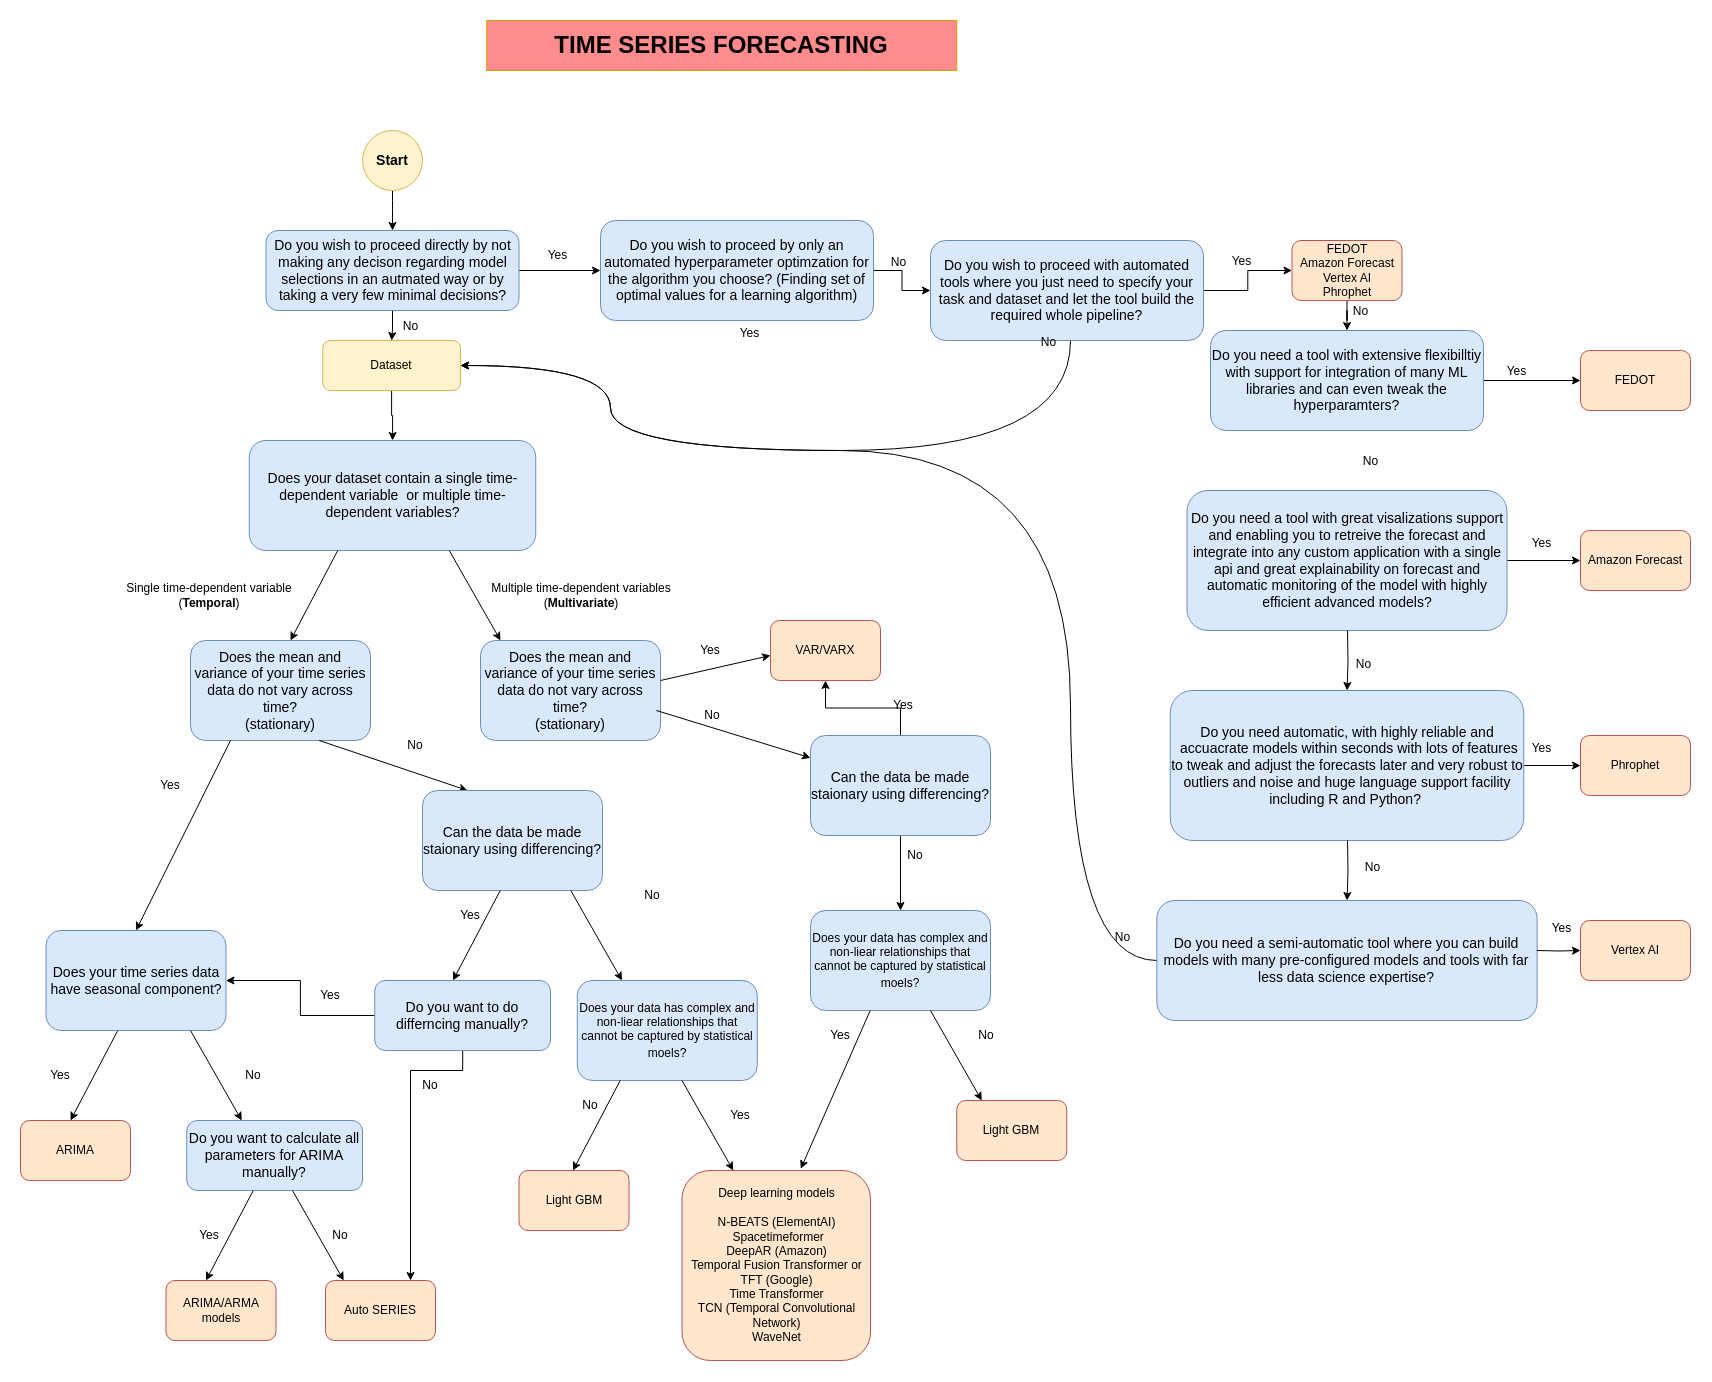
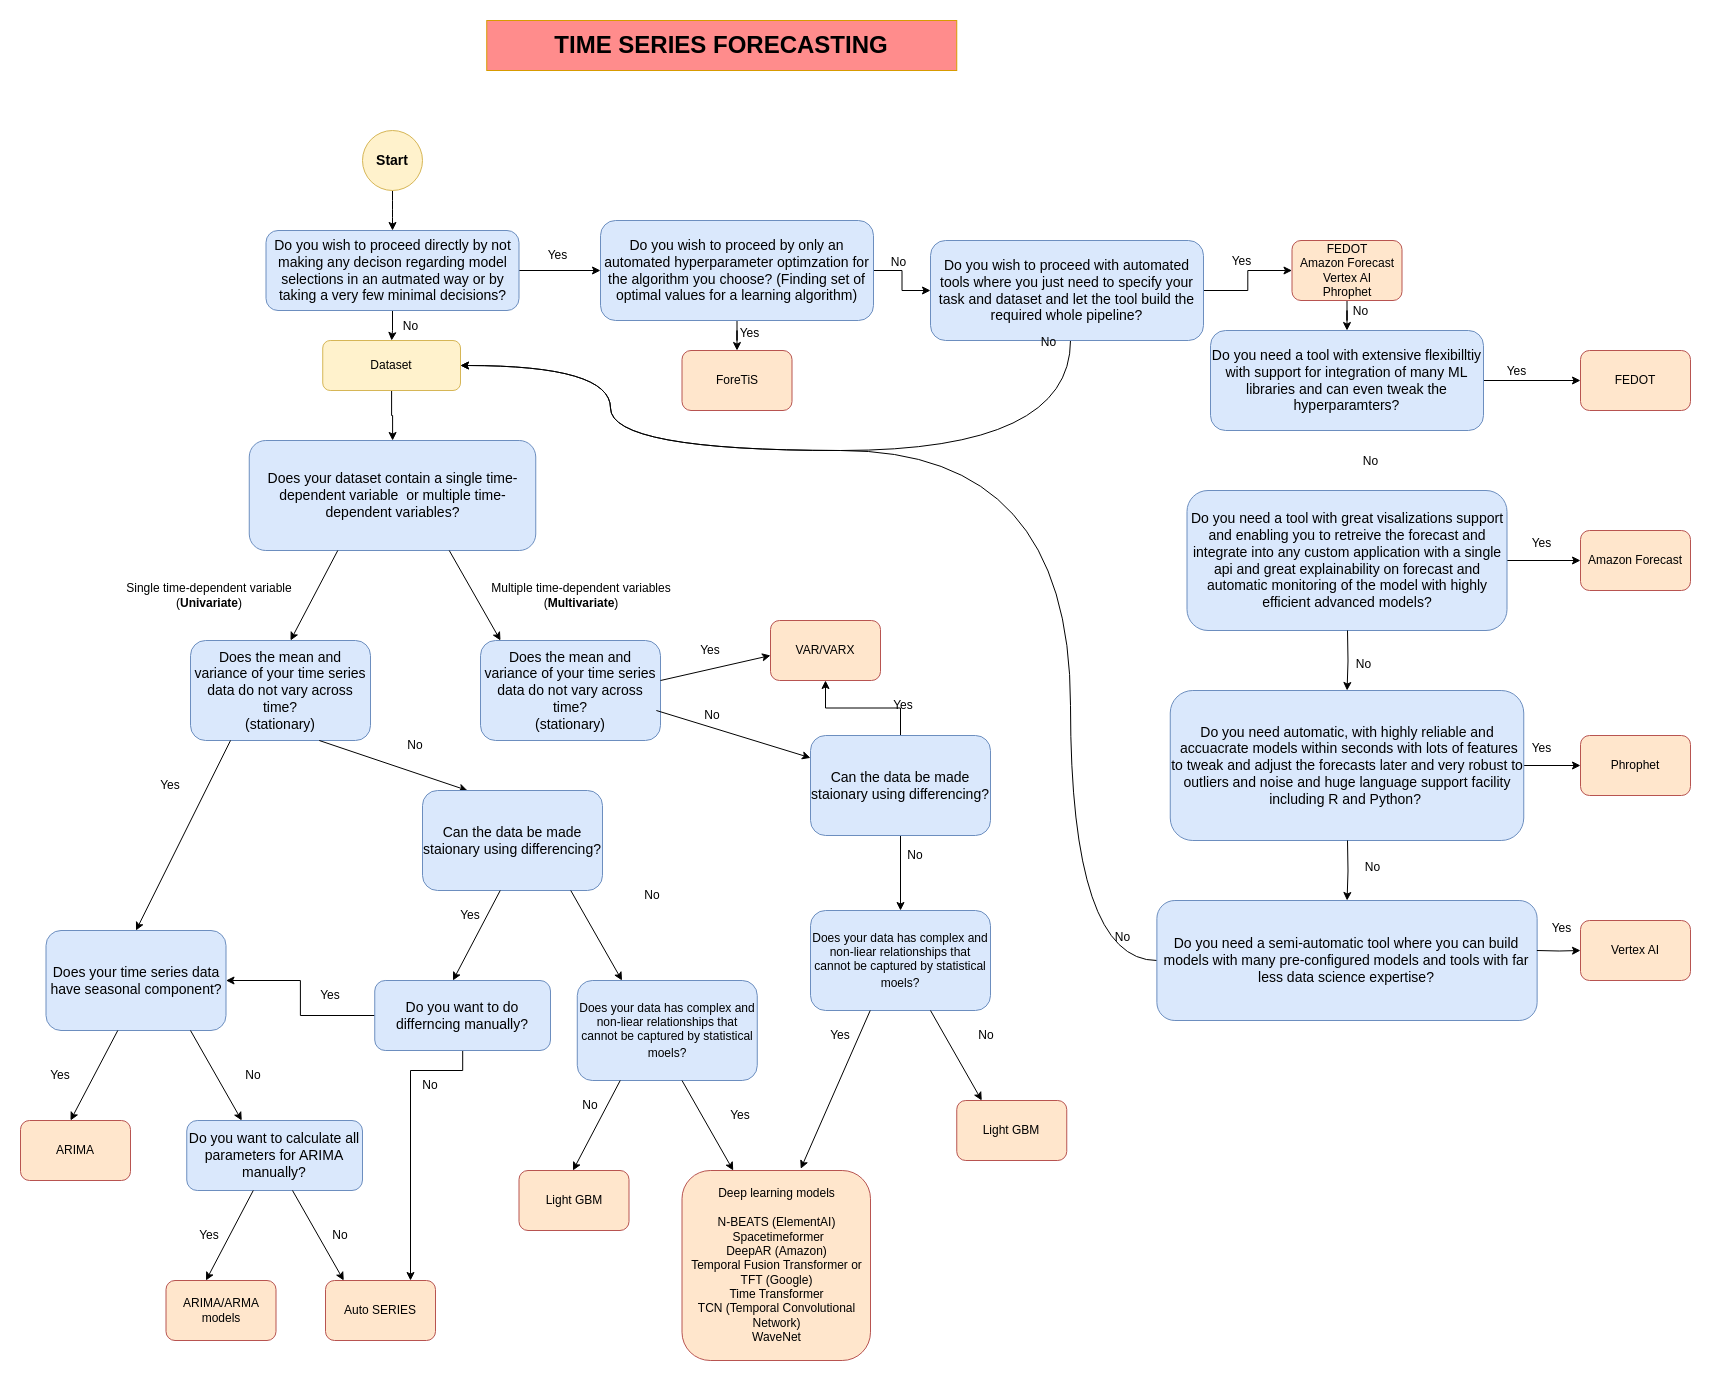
edge "Do you wish to proceed by only an automated hyperparameter optimzation for the algorithm you choose? (Finding set of optimal values for a learning algorithm)" -> "ForeTiS": added
node "ForeTiS": added
node "Single time-dependent variable (Temporal)": label "Single time-dependent variable (Temporal)" -> "Single time-dependent variable (Univariate)"
